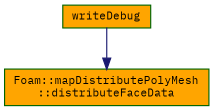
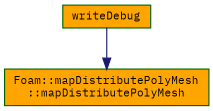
node "Foam::mapDistributePolyMesh ::distributeFaceData": label "Foam::mapDistributePolyMesh ::distributeFaceData" -> "Foam::mapDistributePolyMesh ::mapDistributePolyMesh"
